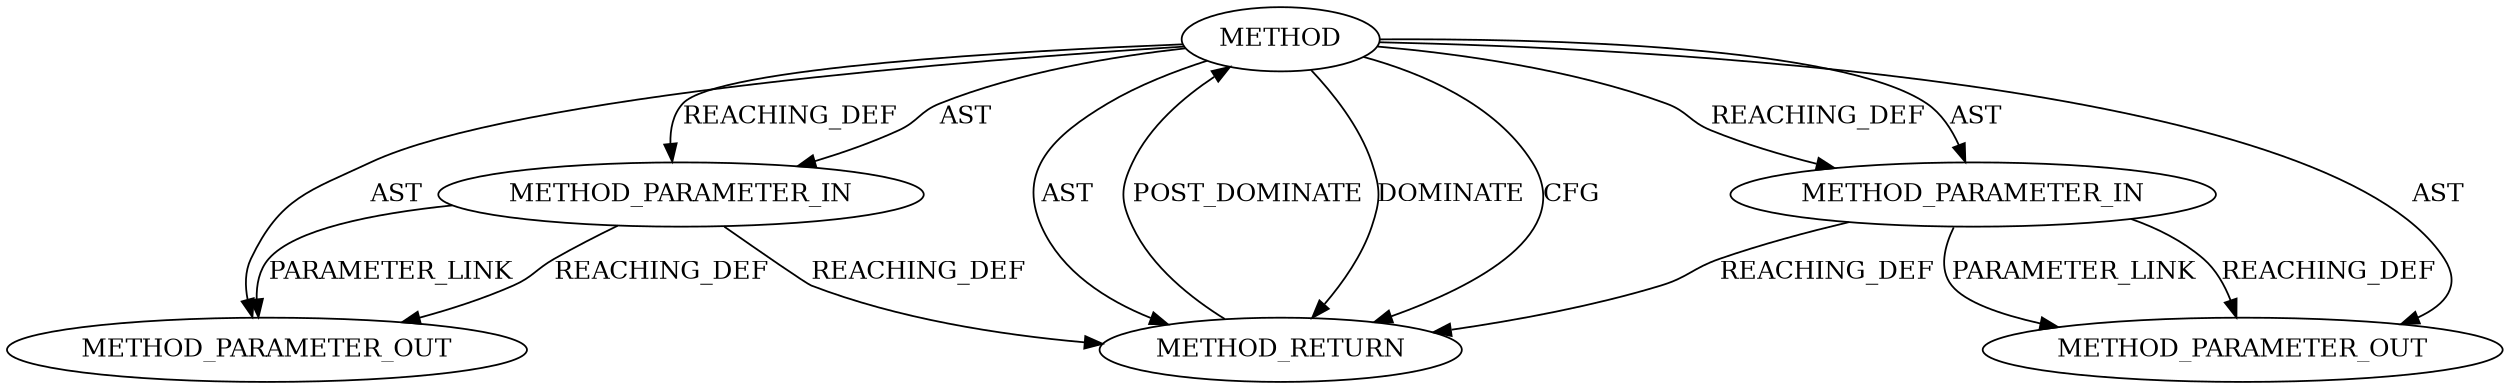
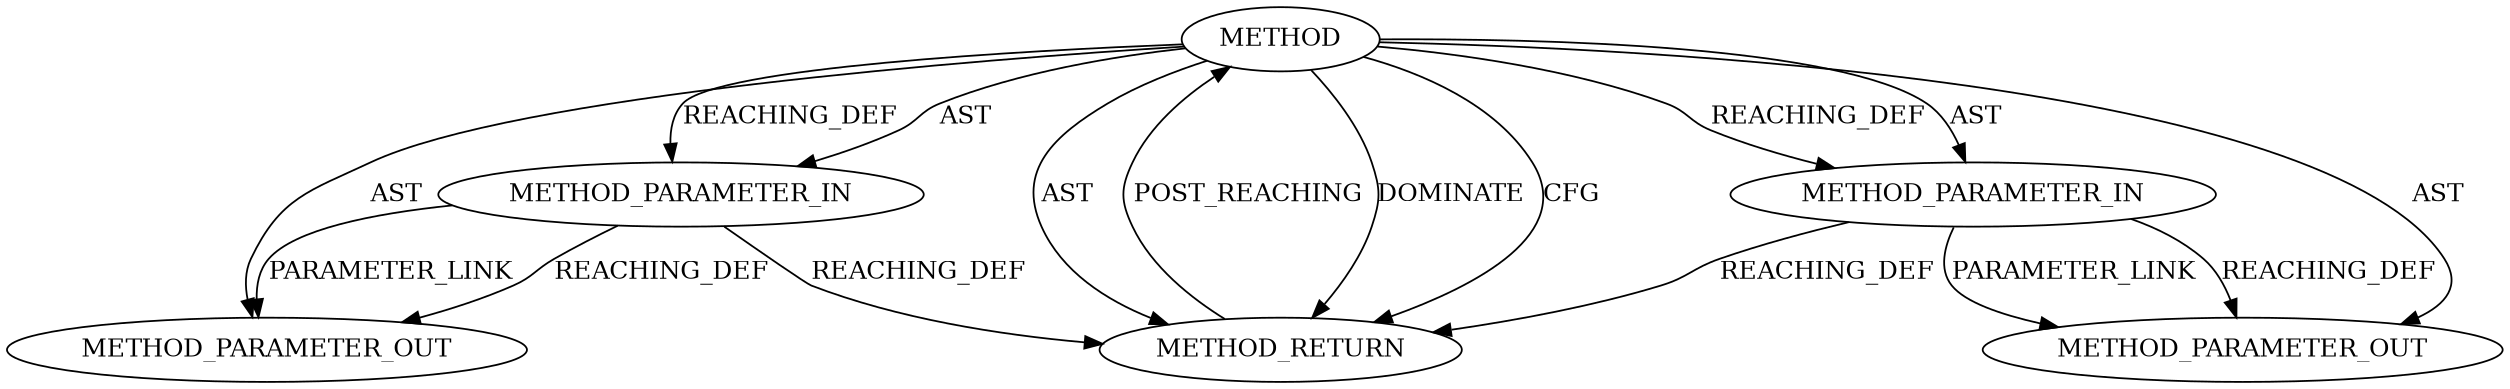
edge "METHOD_RETURN" -> "METHOD": label "POST_DOMINATE" -> "POST_REACHING"
